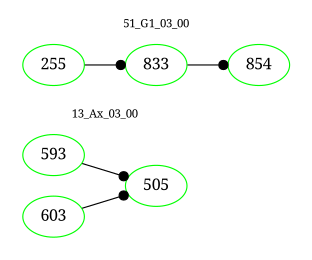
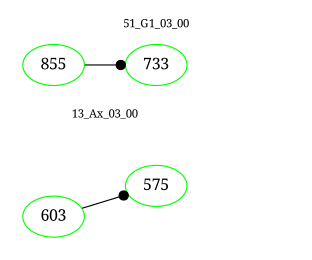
node "255": label "255" -> "855"
node "833": label "833" -> "733"
node "854": removed
node "593": removed
node "505": label "505" -> "575"
